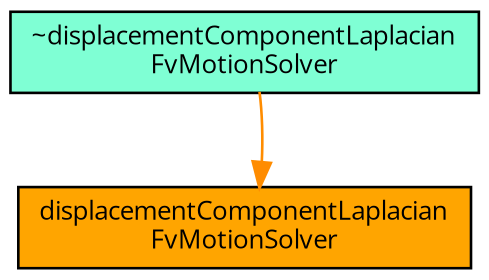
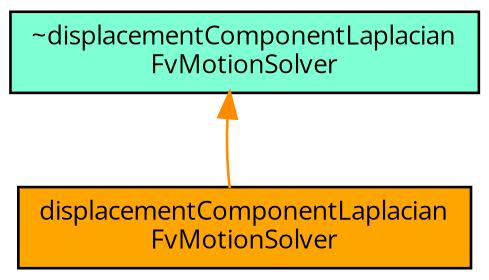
edge "~displacementComponentLaplacian FvMotionSolver" -> "displacementComponentLaplacian FvMotionSolver": reversed
